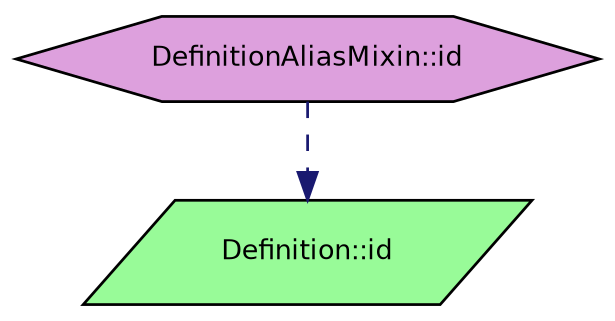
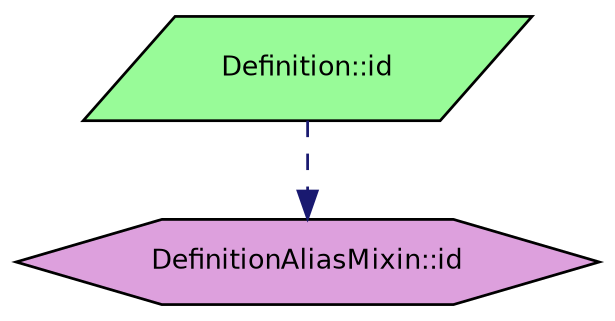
edge "DefinitionAliasMixin::id" -> "Definition::id": reversed
